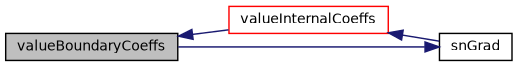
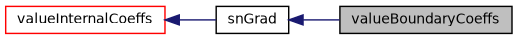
edge "valueInternalCoeffs" -> "valueBoundaryCoeffs": removed
